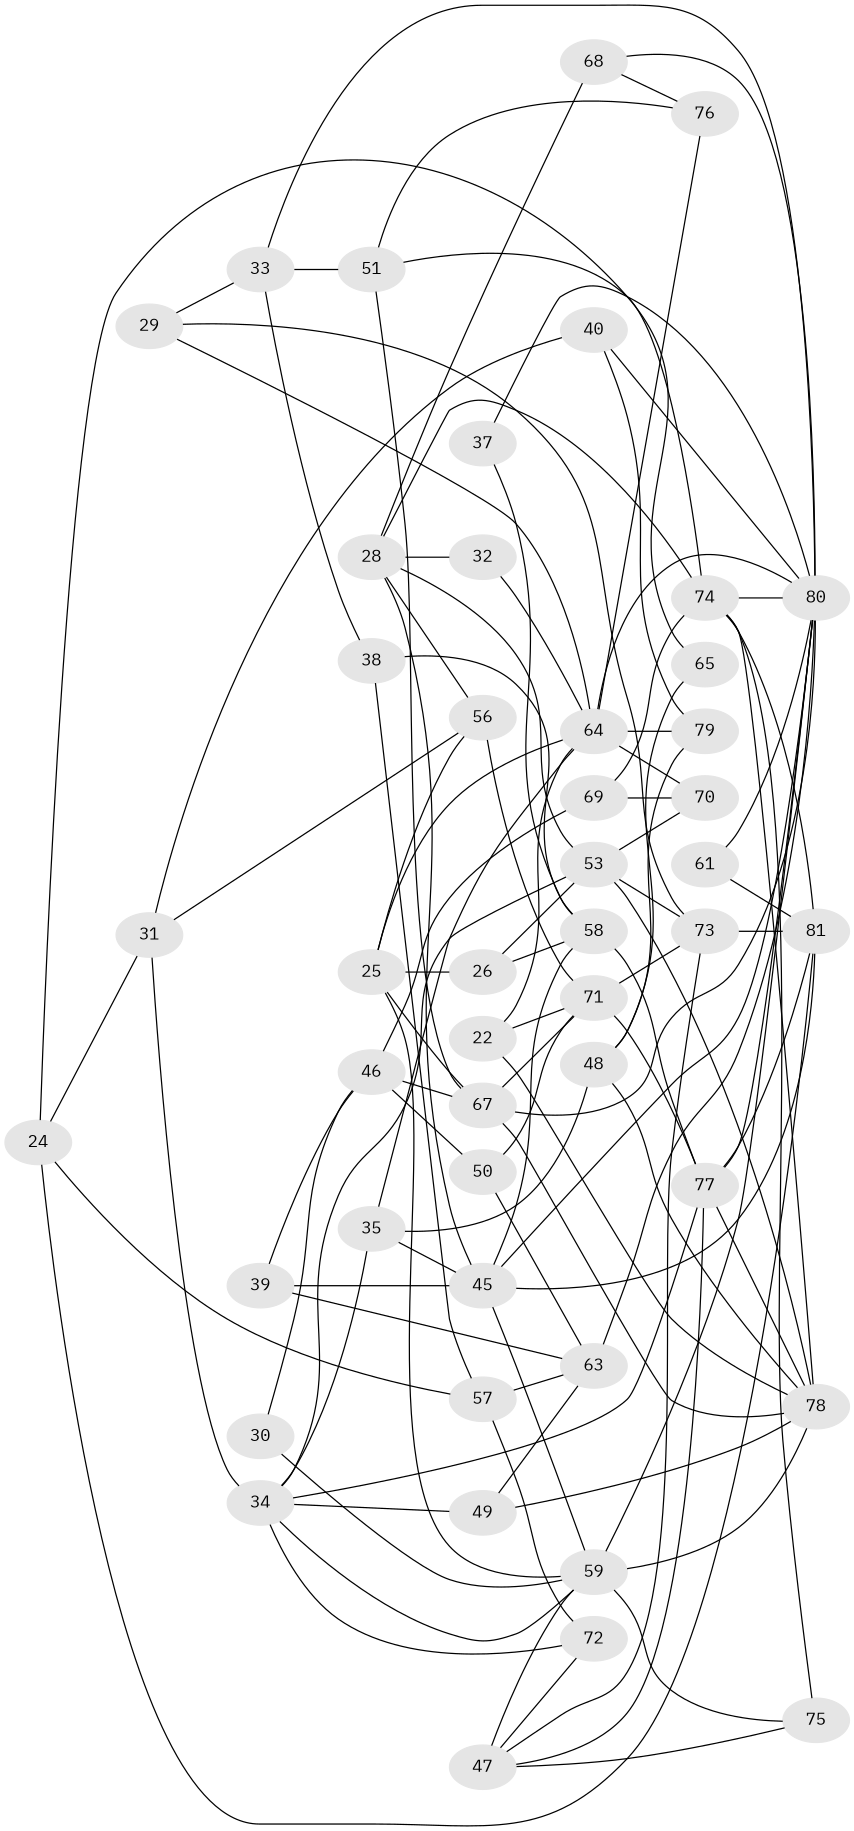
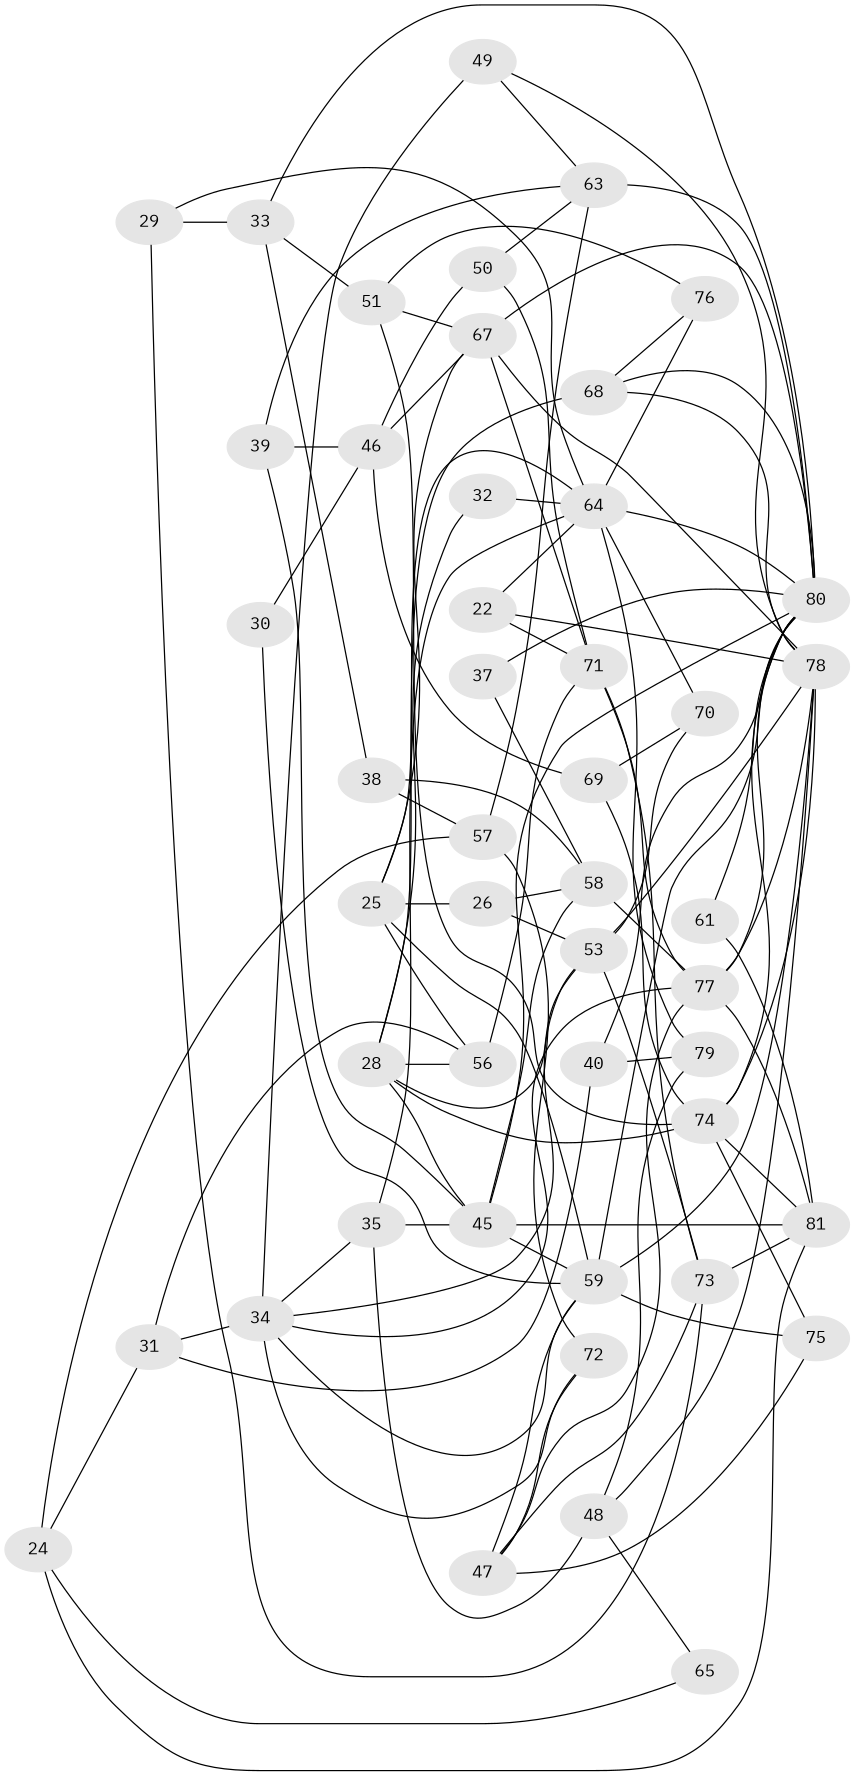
edge "68" -- "78": added
